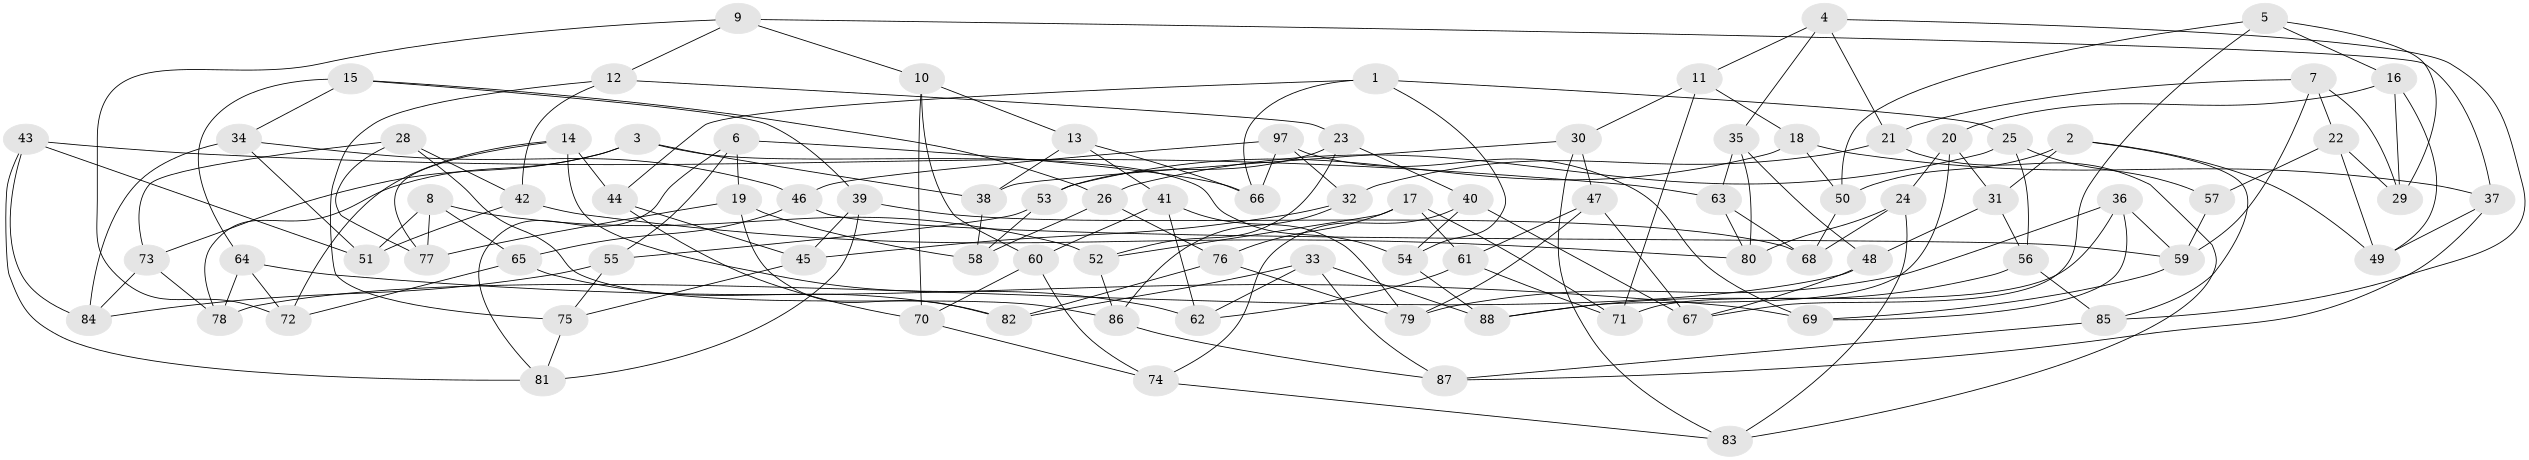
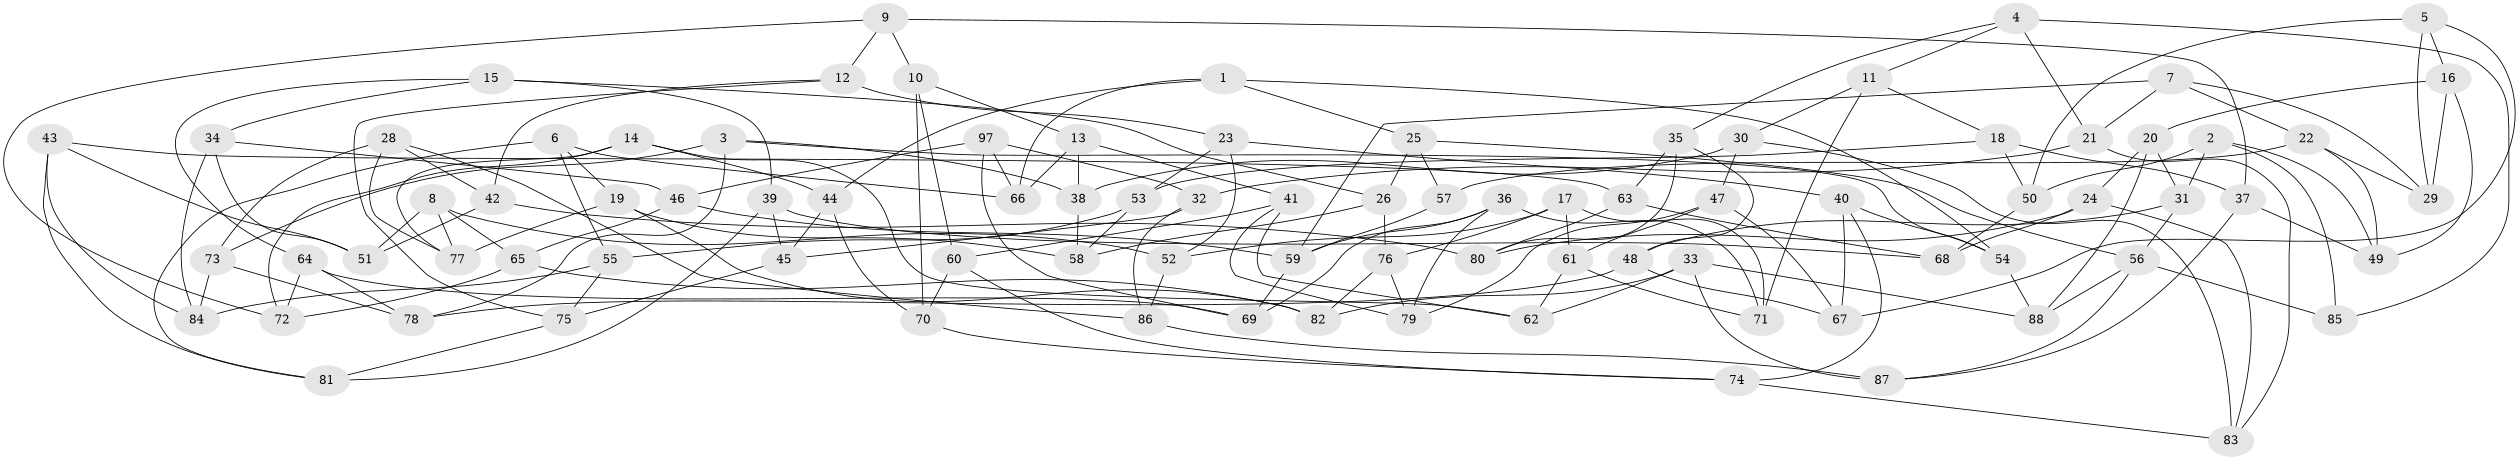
edge "85" -- "87": now "56" -- "87"
